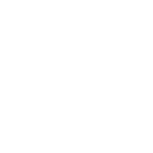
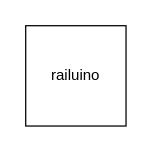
node "railuino": added
